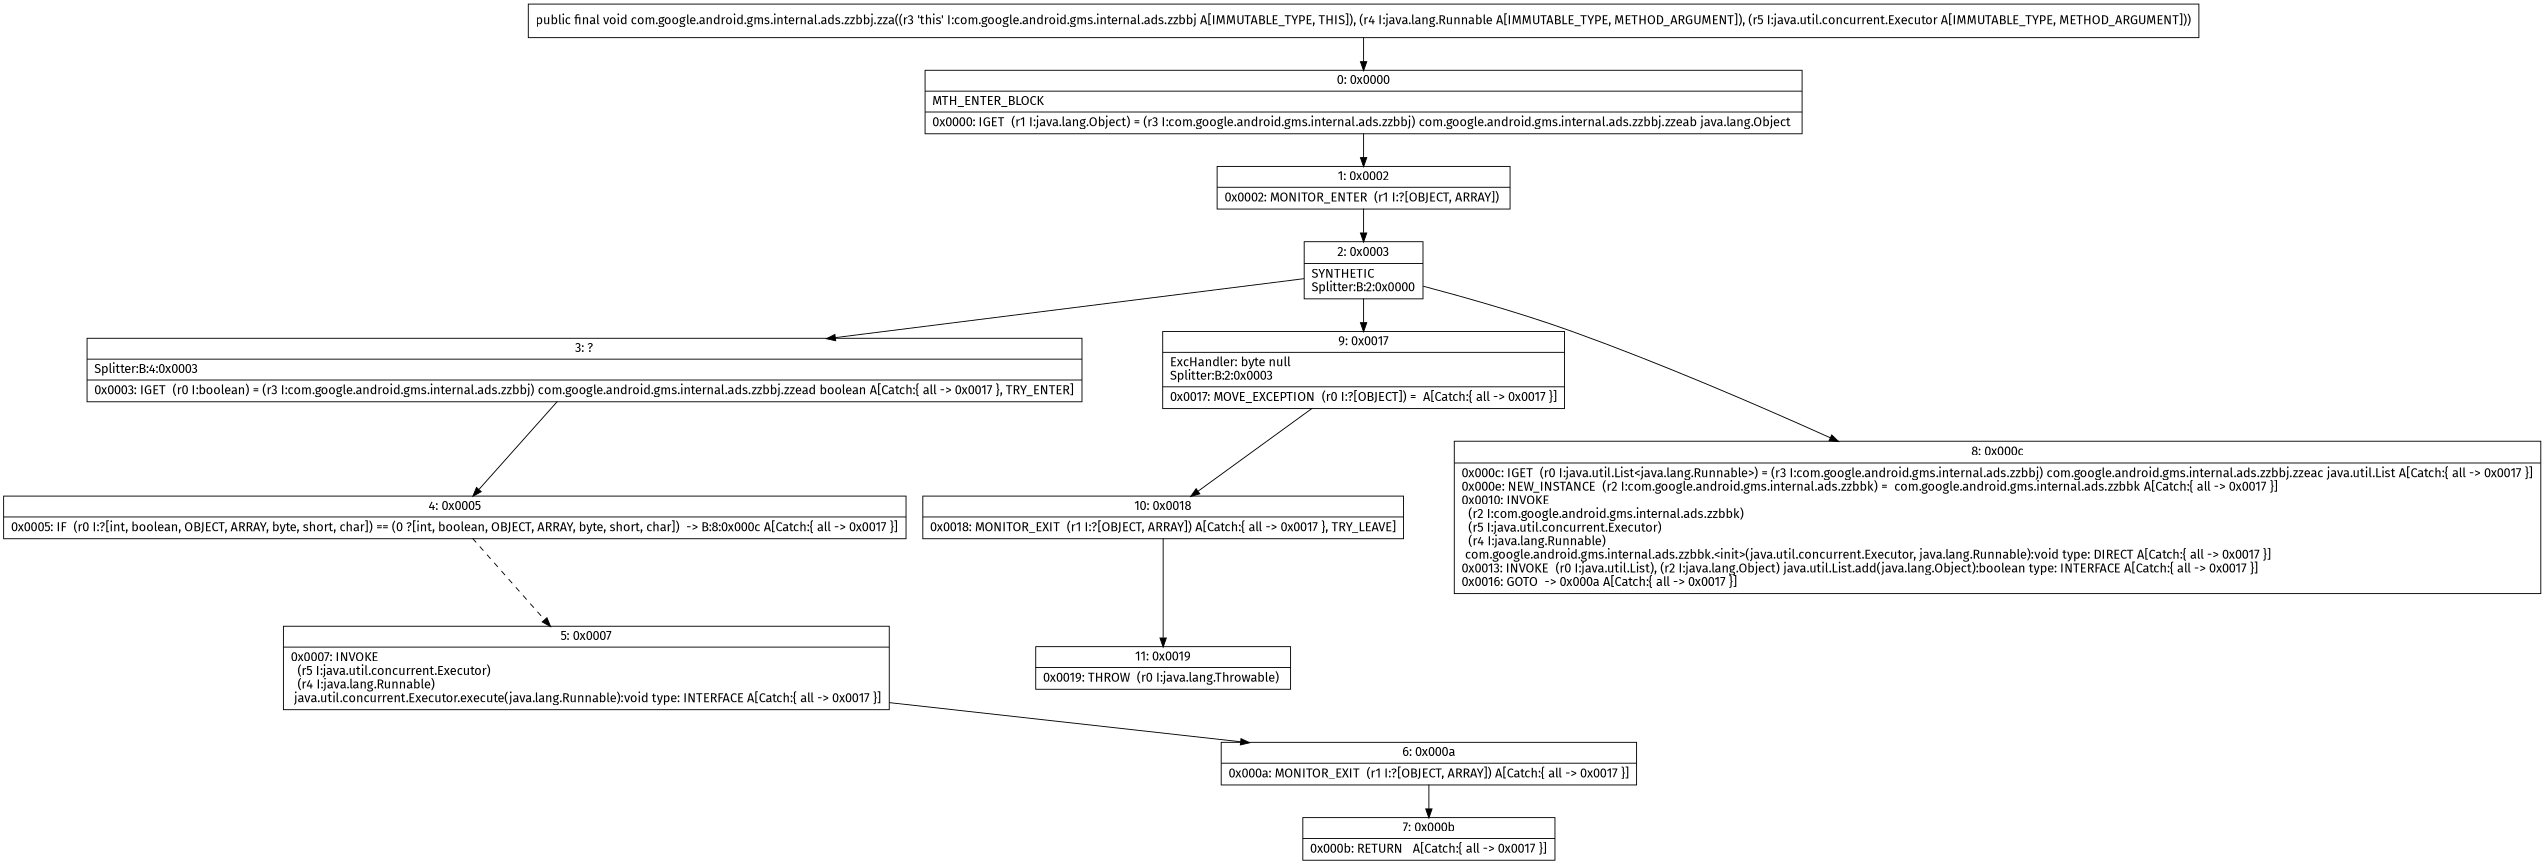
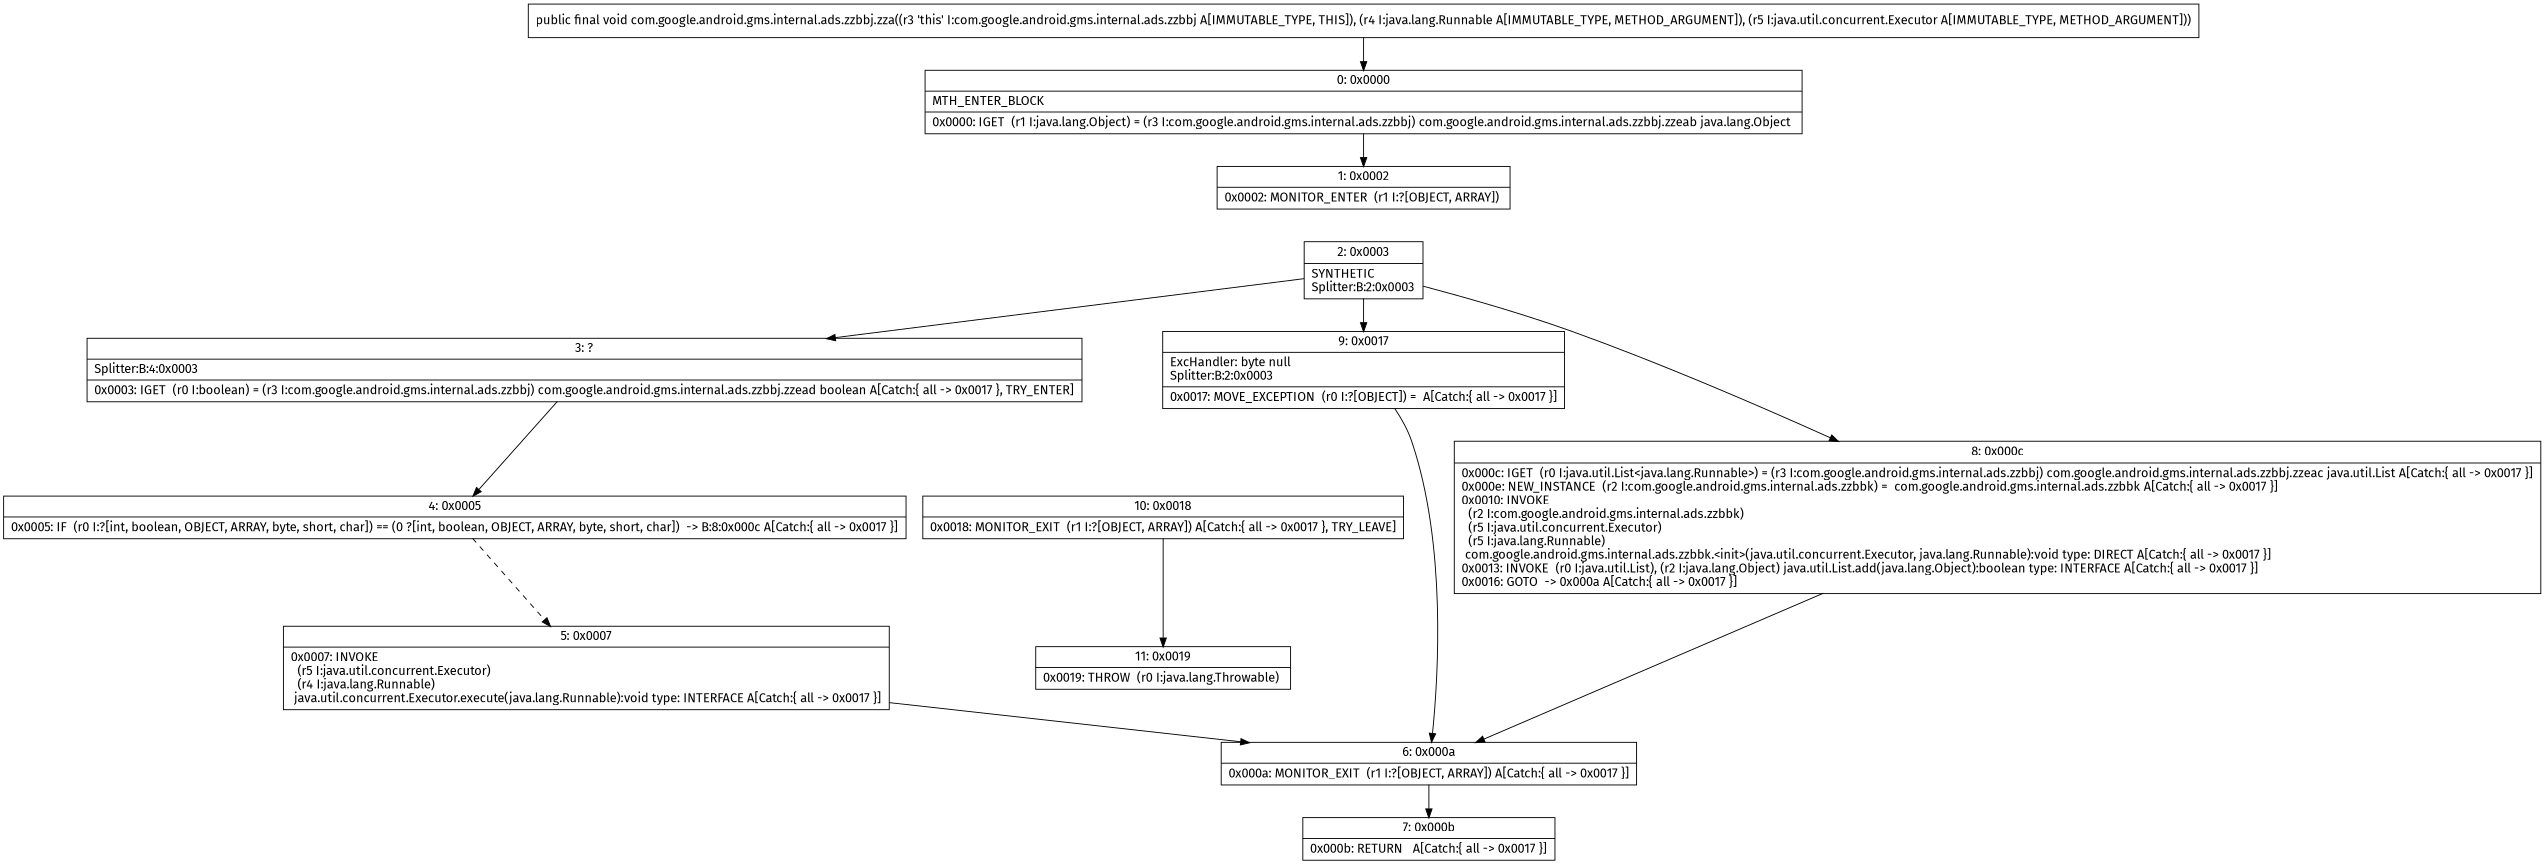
edge "1: 0x0002" -> "2: 0x0003": removed
node "2: 0x0003": text "Splitter:B:2:0x0000" -> "Splitter:B:2:0x0003"
edge "9: 0x0017" -> "10: 0x0018": now "9: 0x0017" -> "6: 0x000a"
node "8: 0x000c": text "(r4 I:java.lang.Runnable)" -> "(r5 I:java.lang.Runnable)"
edge "8: 0x000c" -> "6: 0x000a": added
